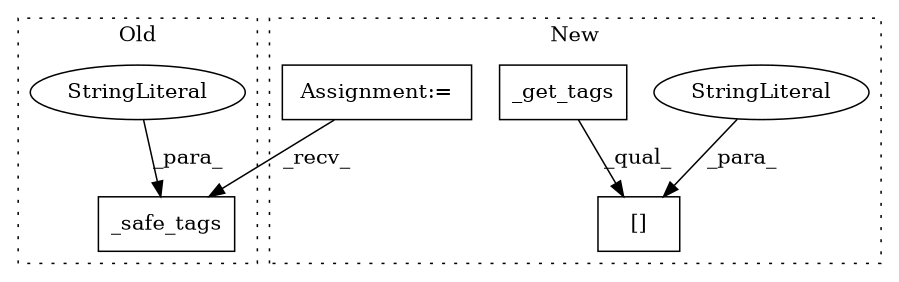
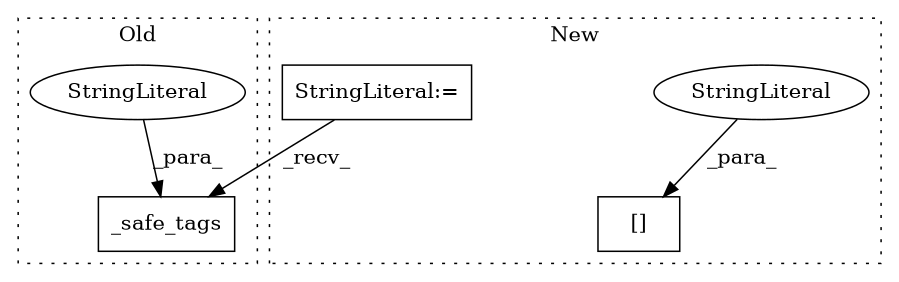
node "Assignment:=": label "Assignment:=" -> "StringLiteral:="
node "_get_tags": removed
